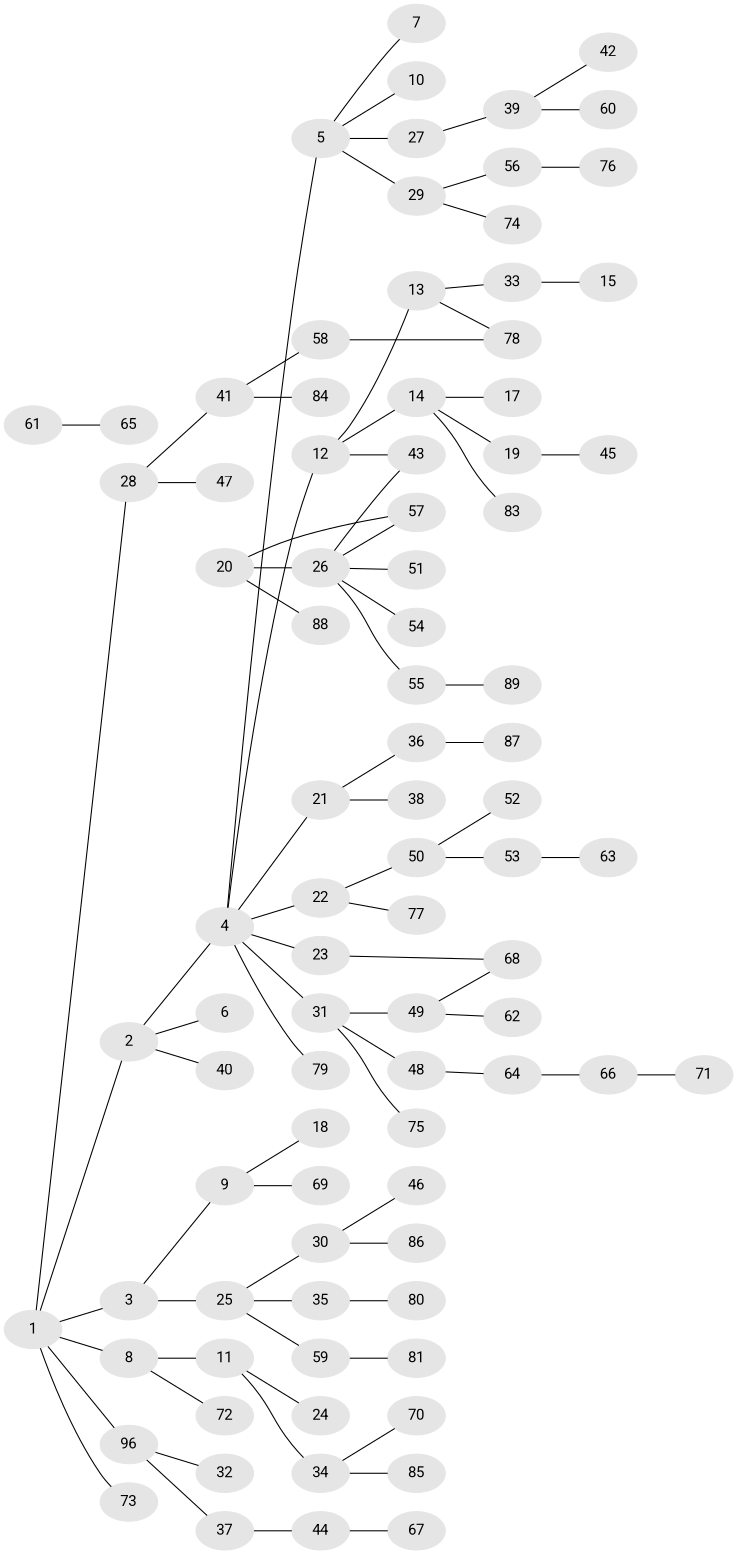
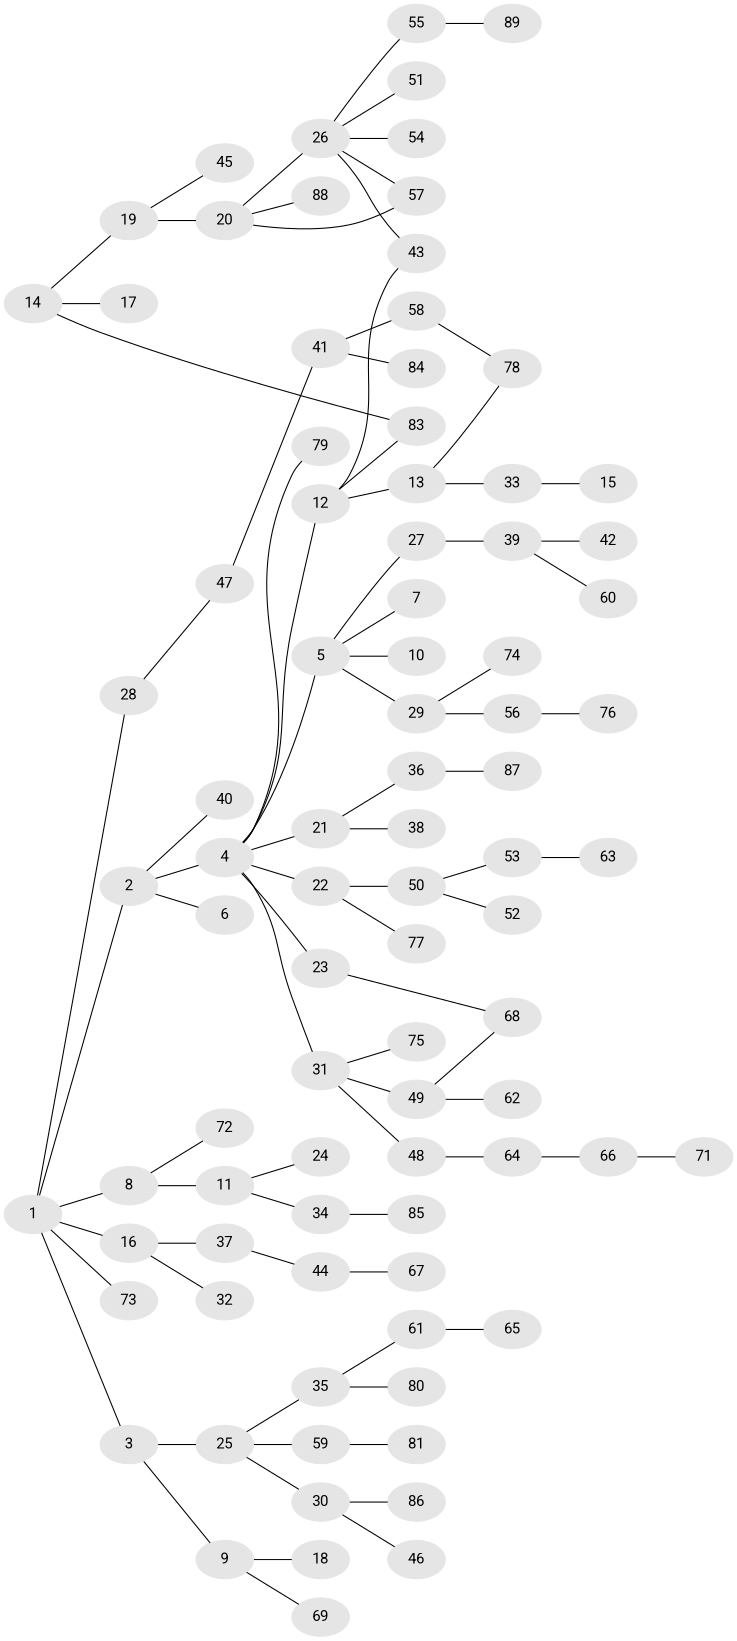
edge "19" -- "20": added
edge "14" -- "12": now "83" -- "12"
edge "41" -- "28": now "41" -- "47"
edge "61" -- "35": added
node "70": removed
node "96": label "96" -> "16"
